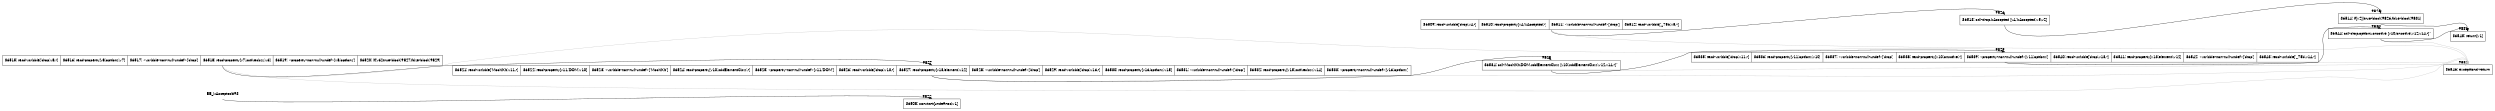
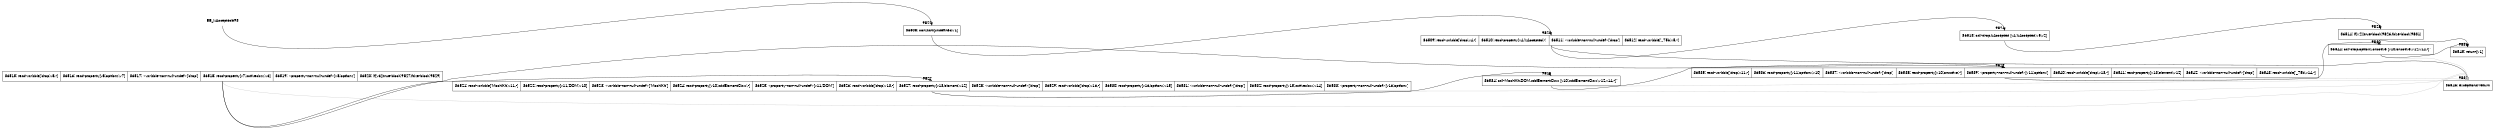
edge "36515: read-variable['drop',v8,-]" -> "36535: read-variable['drop',v11,-]": color gray -> black
edge "36508: constant[undefined,v1]" -> "36509: read-variable['drop',v4,-]": added
edge "36509: read-variable['drop',v4,-]" -> "36546: exceptional-return": color gray -> black
